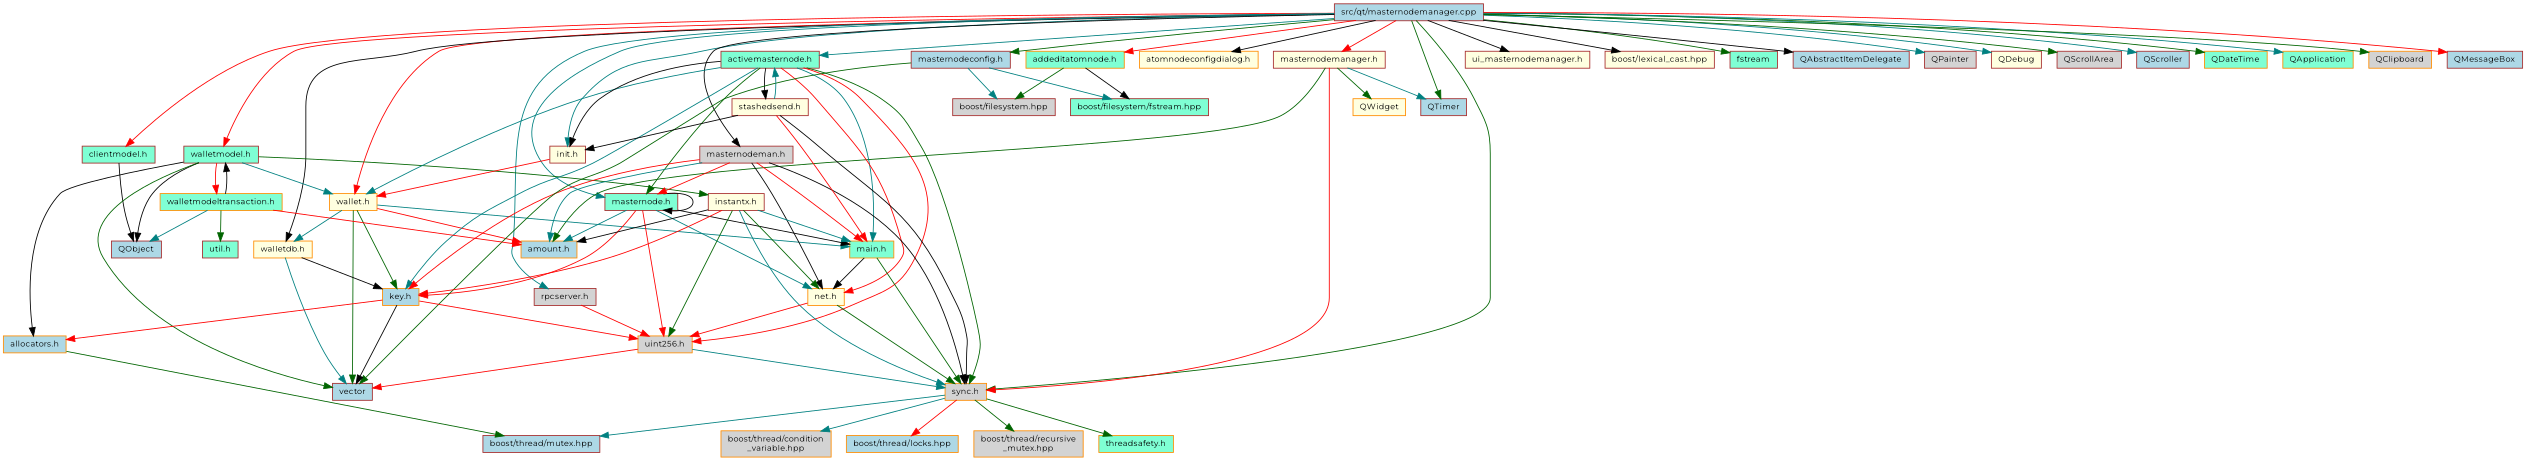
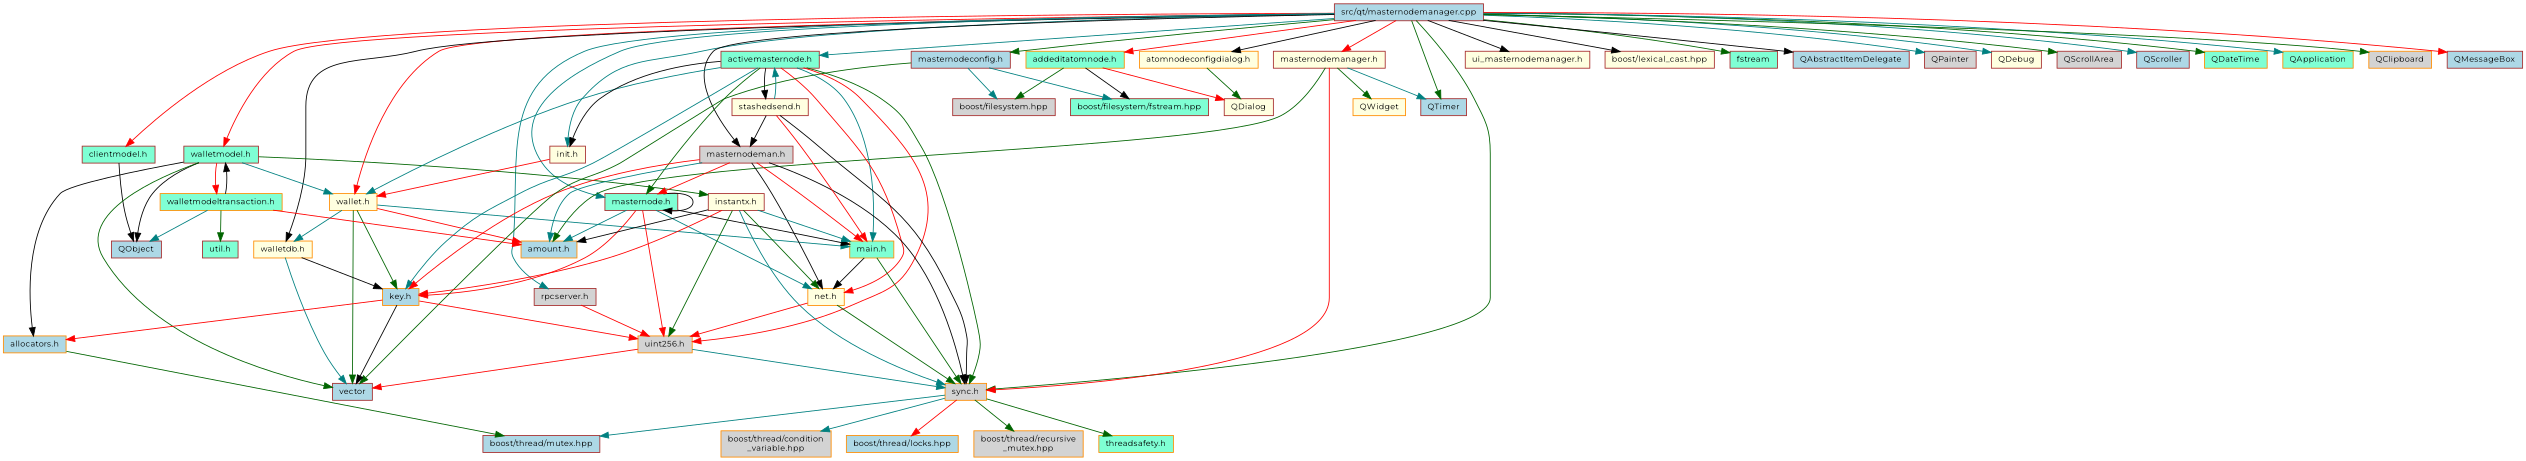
node "QDialog": added
edge "stashedsend.h" -> "init.h": now "stashedsend.h" -> "masternodeman.h"
